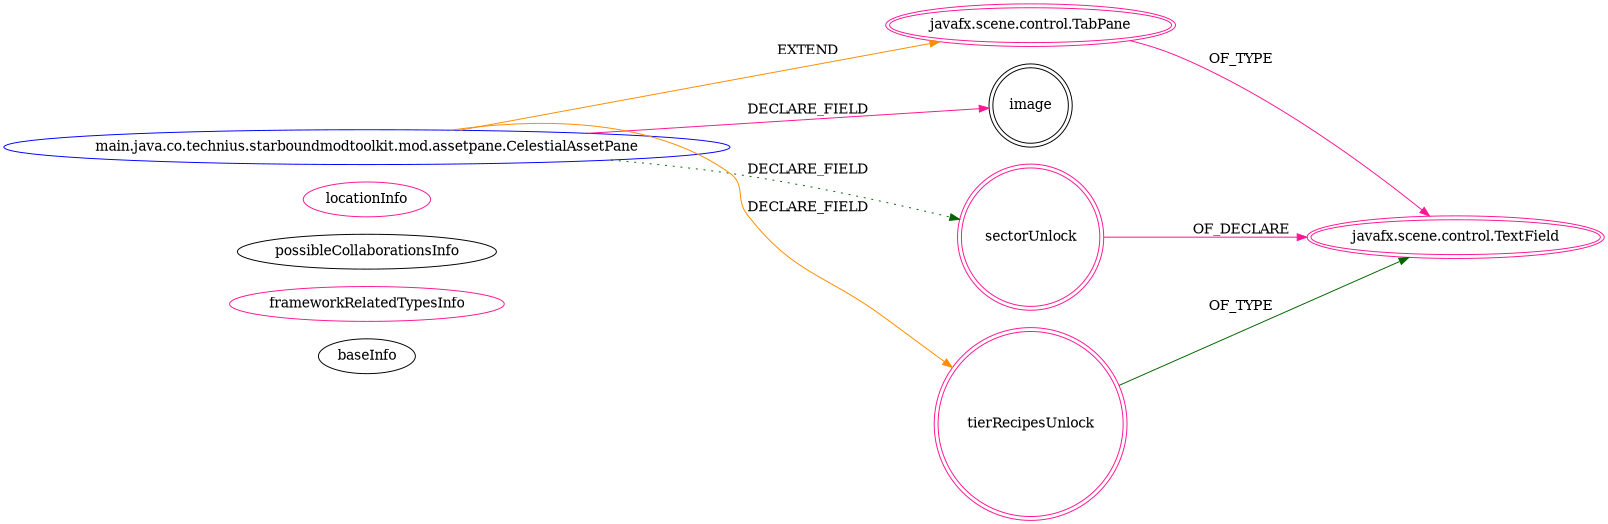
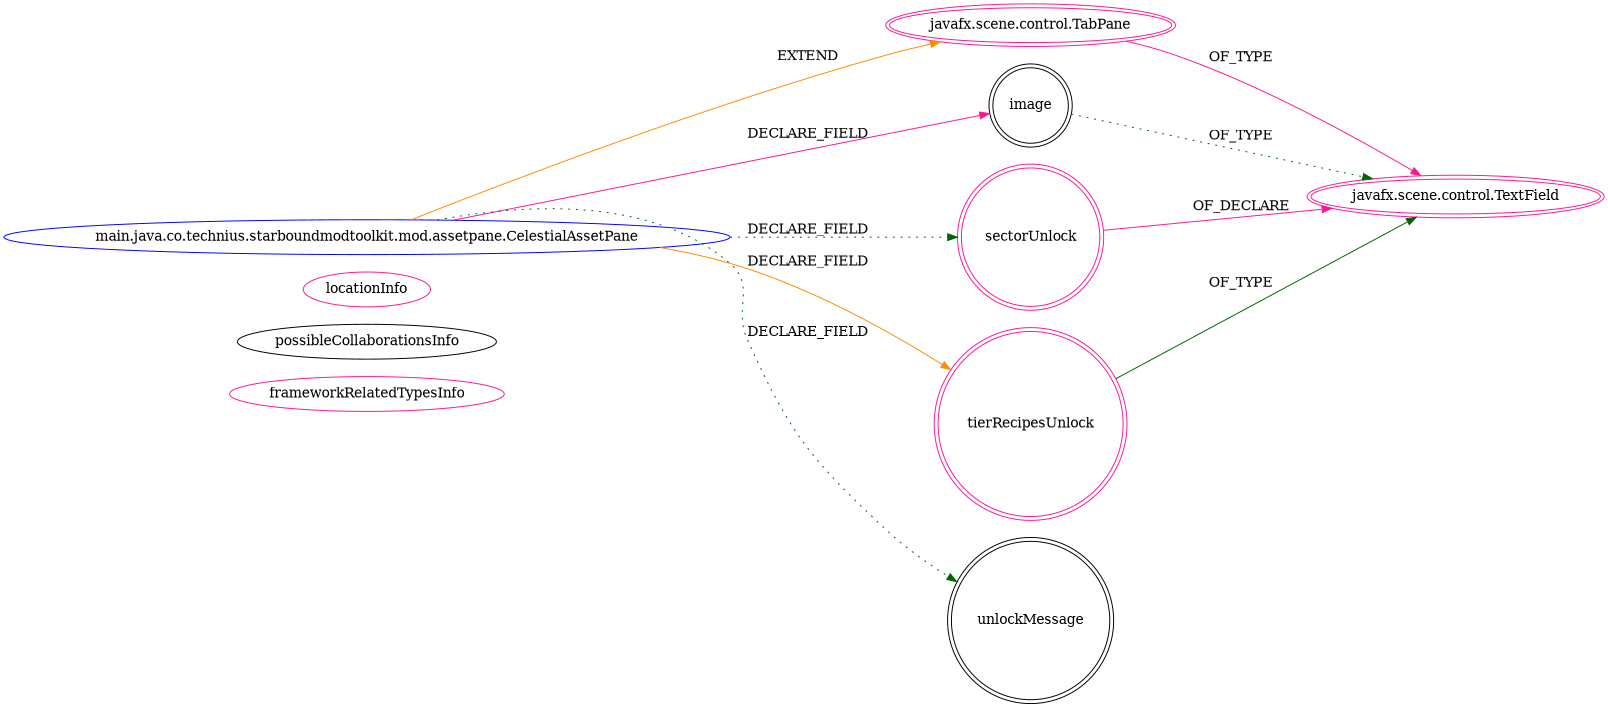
edge "image" -> "javafx.scene.control.TextField": added, label "OF_TYPE"
node "baseInfo": removed
node "unlockMessage": added
